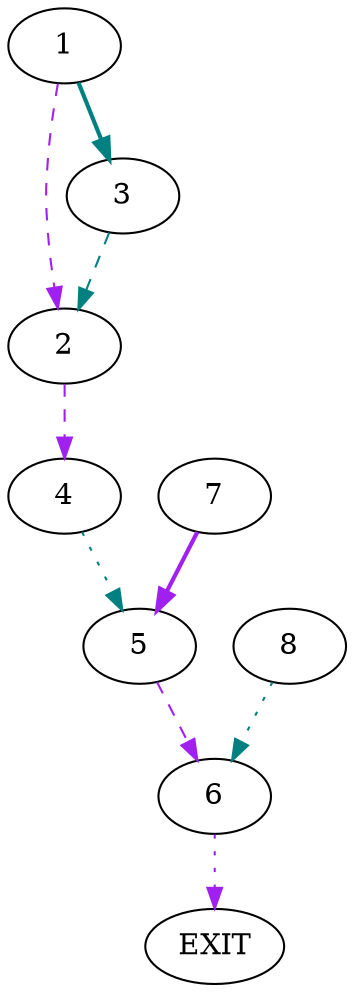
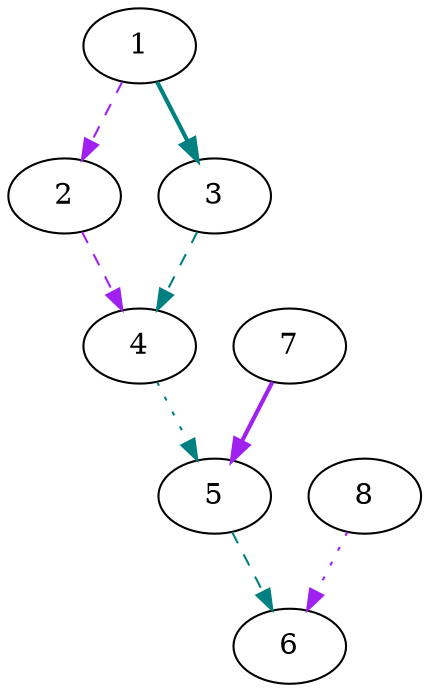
edge "3" -> "2": now "3" -> "4"
edge "5" -> "6": color purple -> teal
edge "8" -> "6": color teal -> purple
node "EXIT": removed
